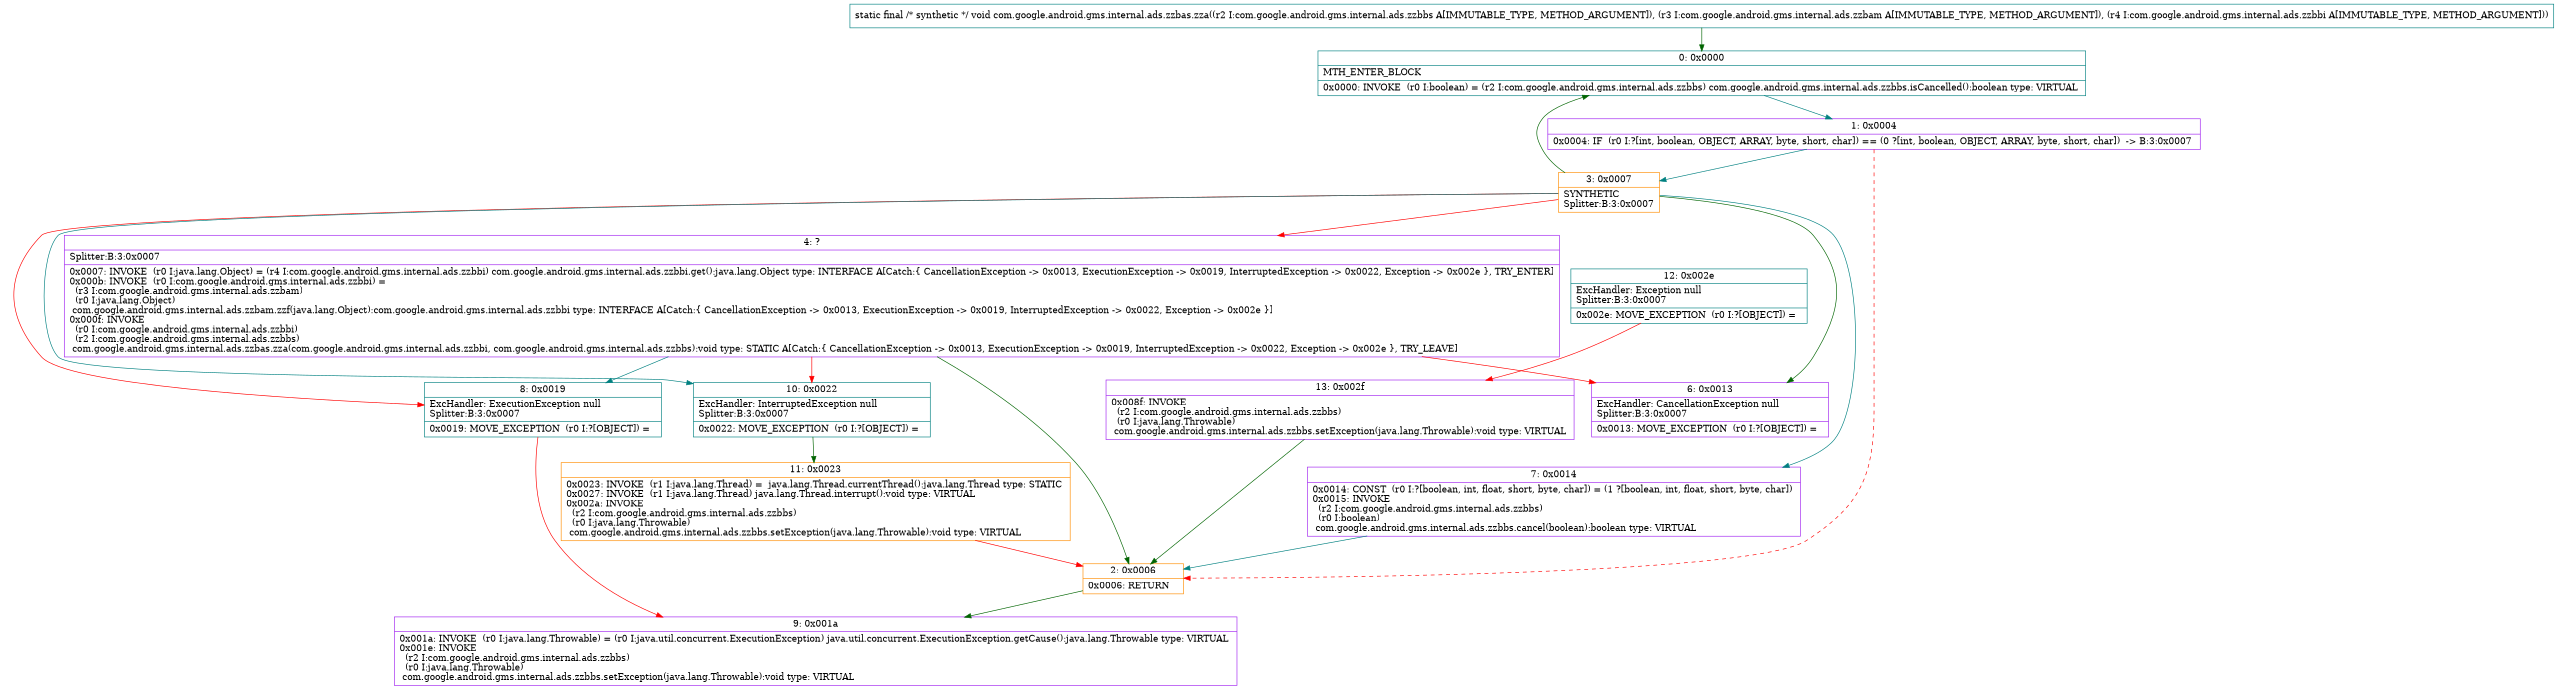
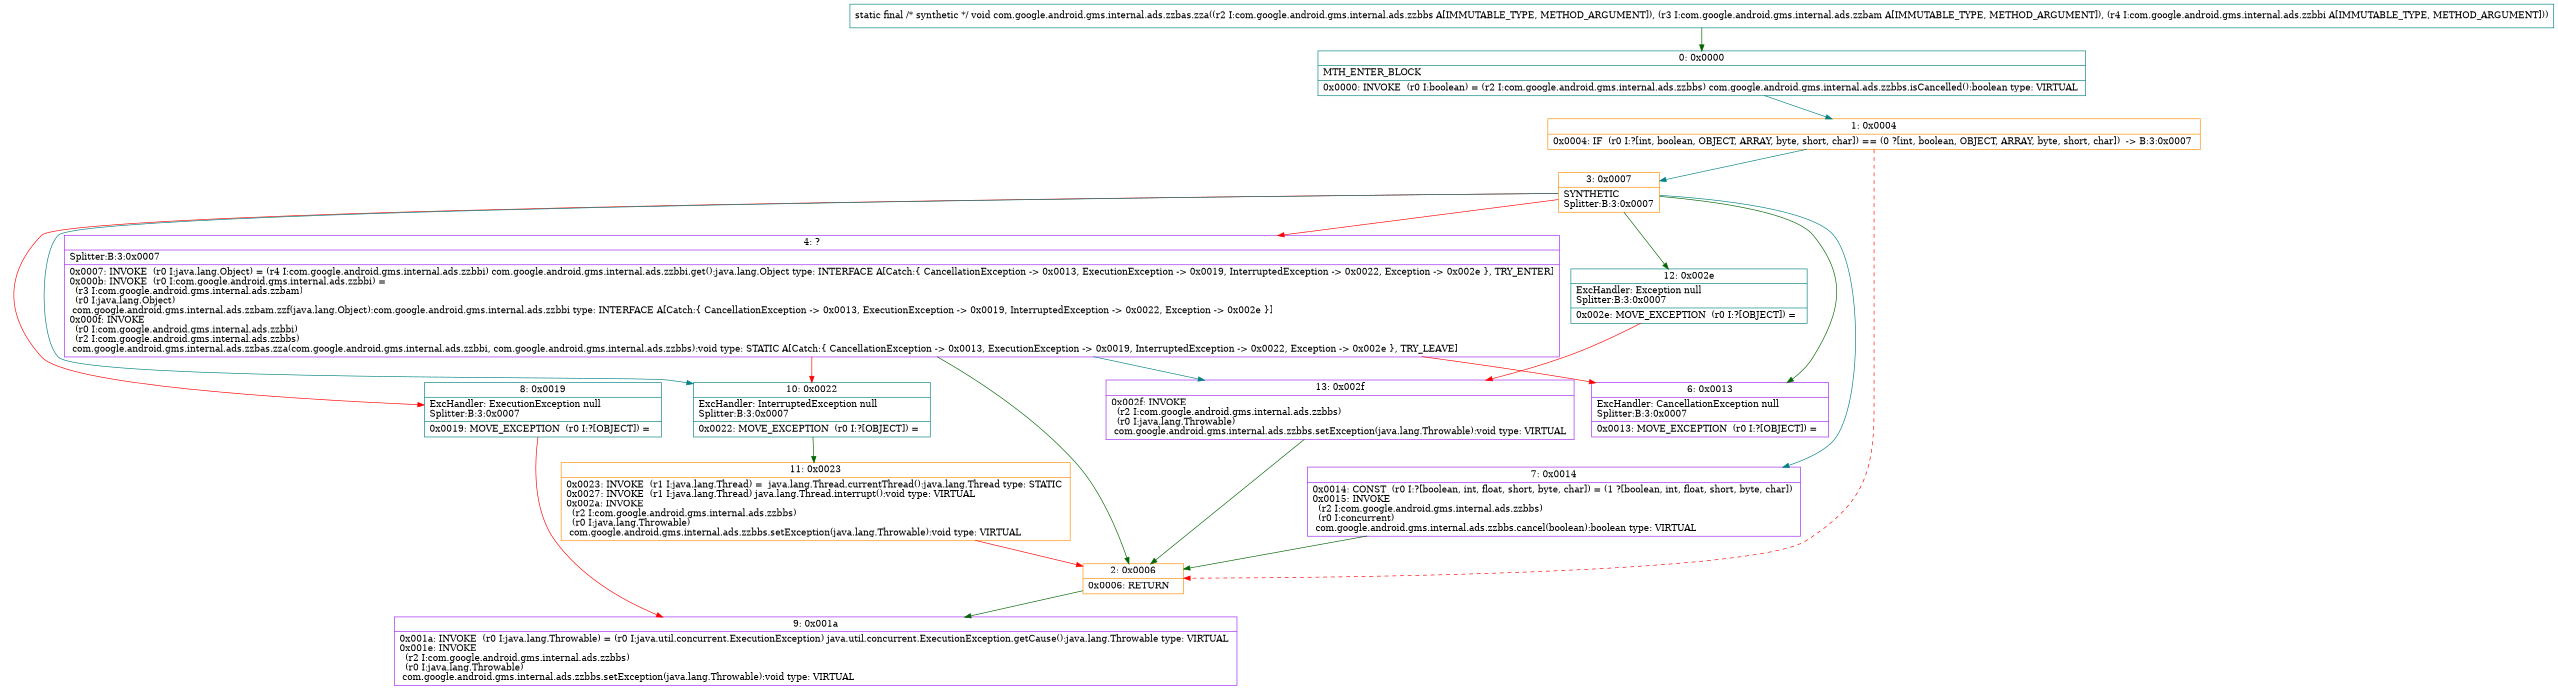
edge "3: 0x0007" -> "0: 0x0000": now "3: 0x0007" -> "12: 0x002e"
node "1: 0x0004": color purple -> darkorange
edge "4: ?" -> "8: 0x0019": now "4: ?" -> "13: 0x002f"
node "13: 0x002f": text "0x008f: INVOKE" -> "0x002f: INVOKE"
node "7: 0x0014": text "(r0 I:boolean)" -> "(r0 I:concurrent)"
edge "7: 0x0014" -> "2: 0x0006": color teal -> darkgreen
